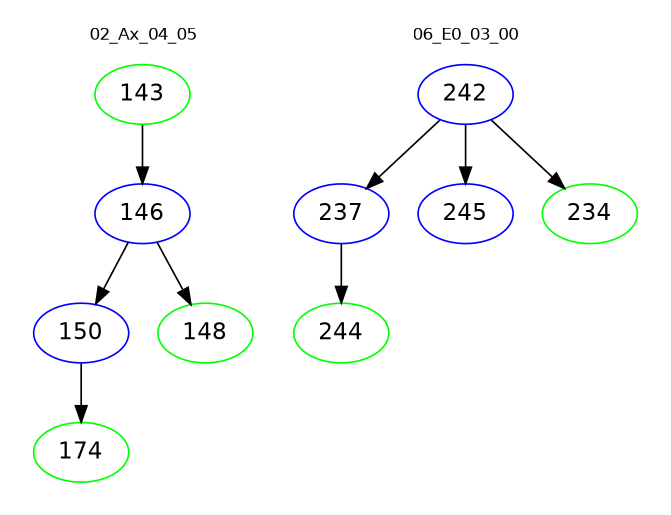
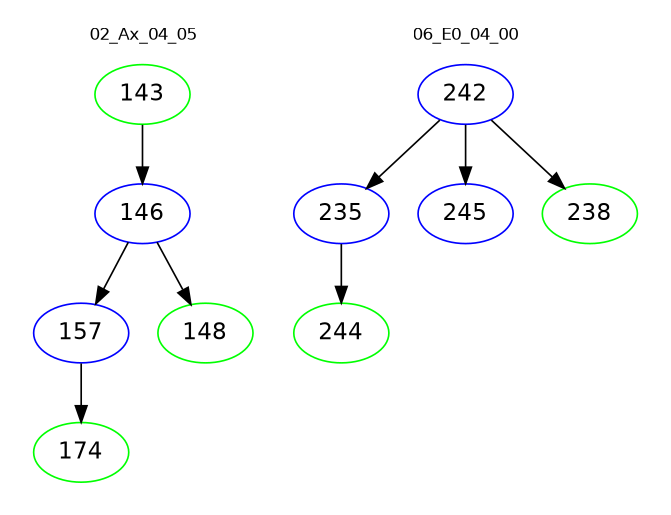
cluster "06_E0_03_00": label "06_E0_03_00" -> "06_E0_04_00"
node "237": label "237" -> "235"
node "234": label "234" -> "238"
node "150": label "150" -> "157"
